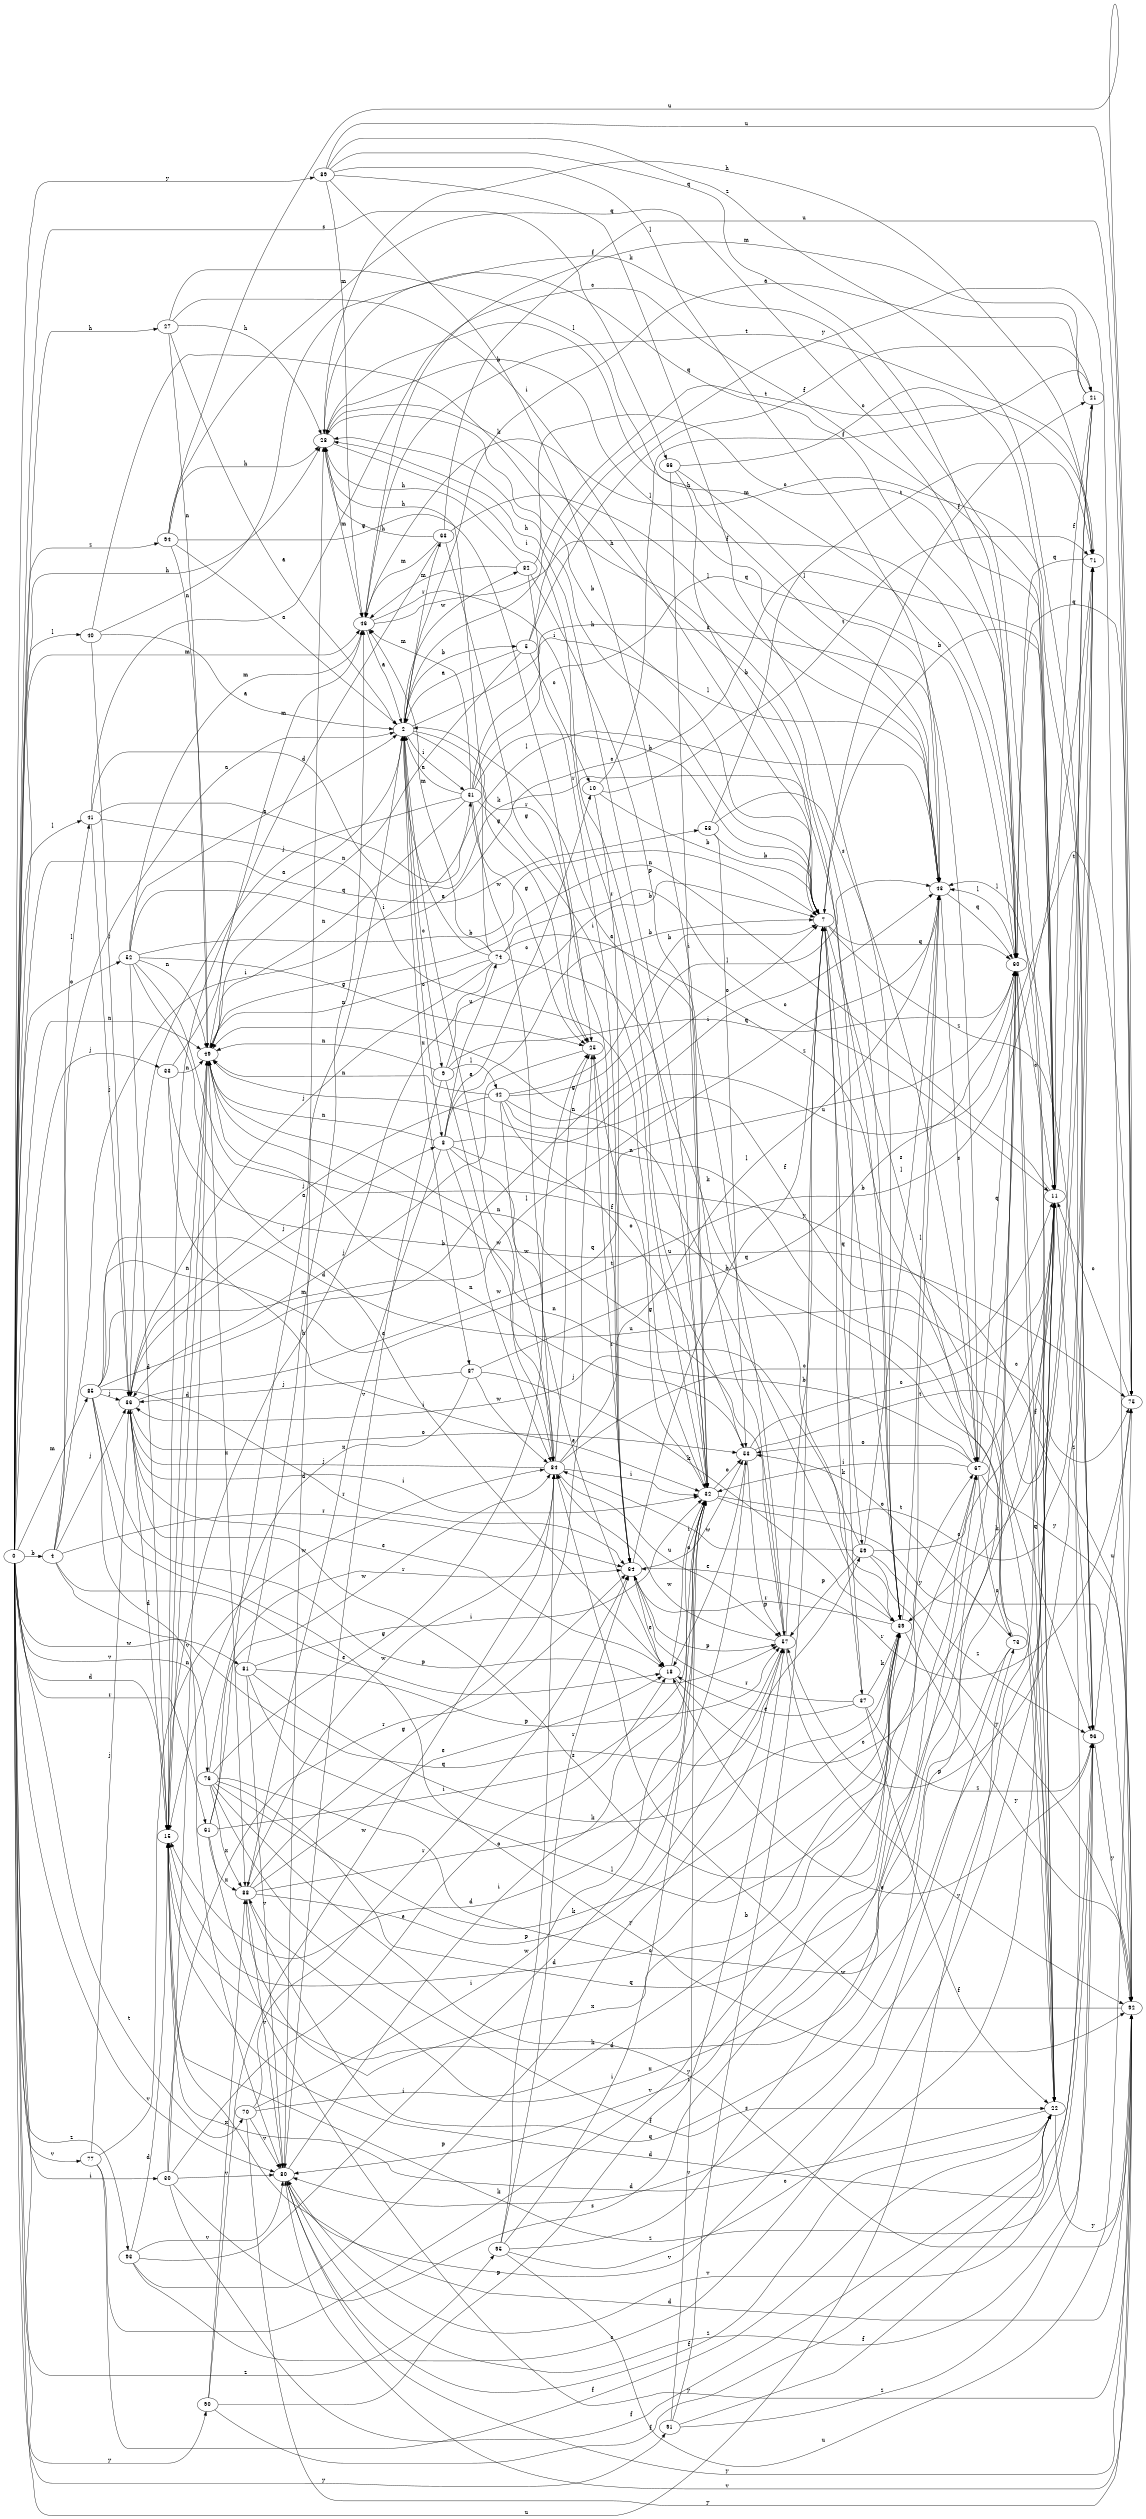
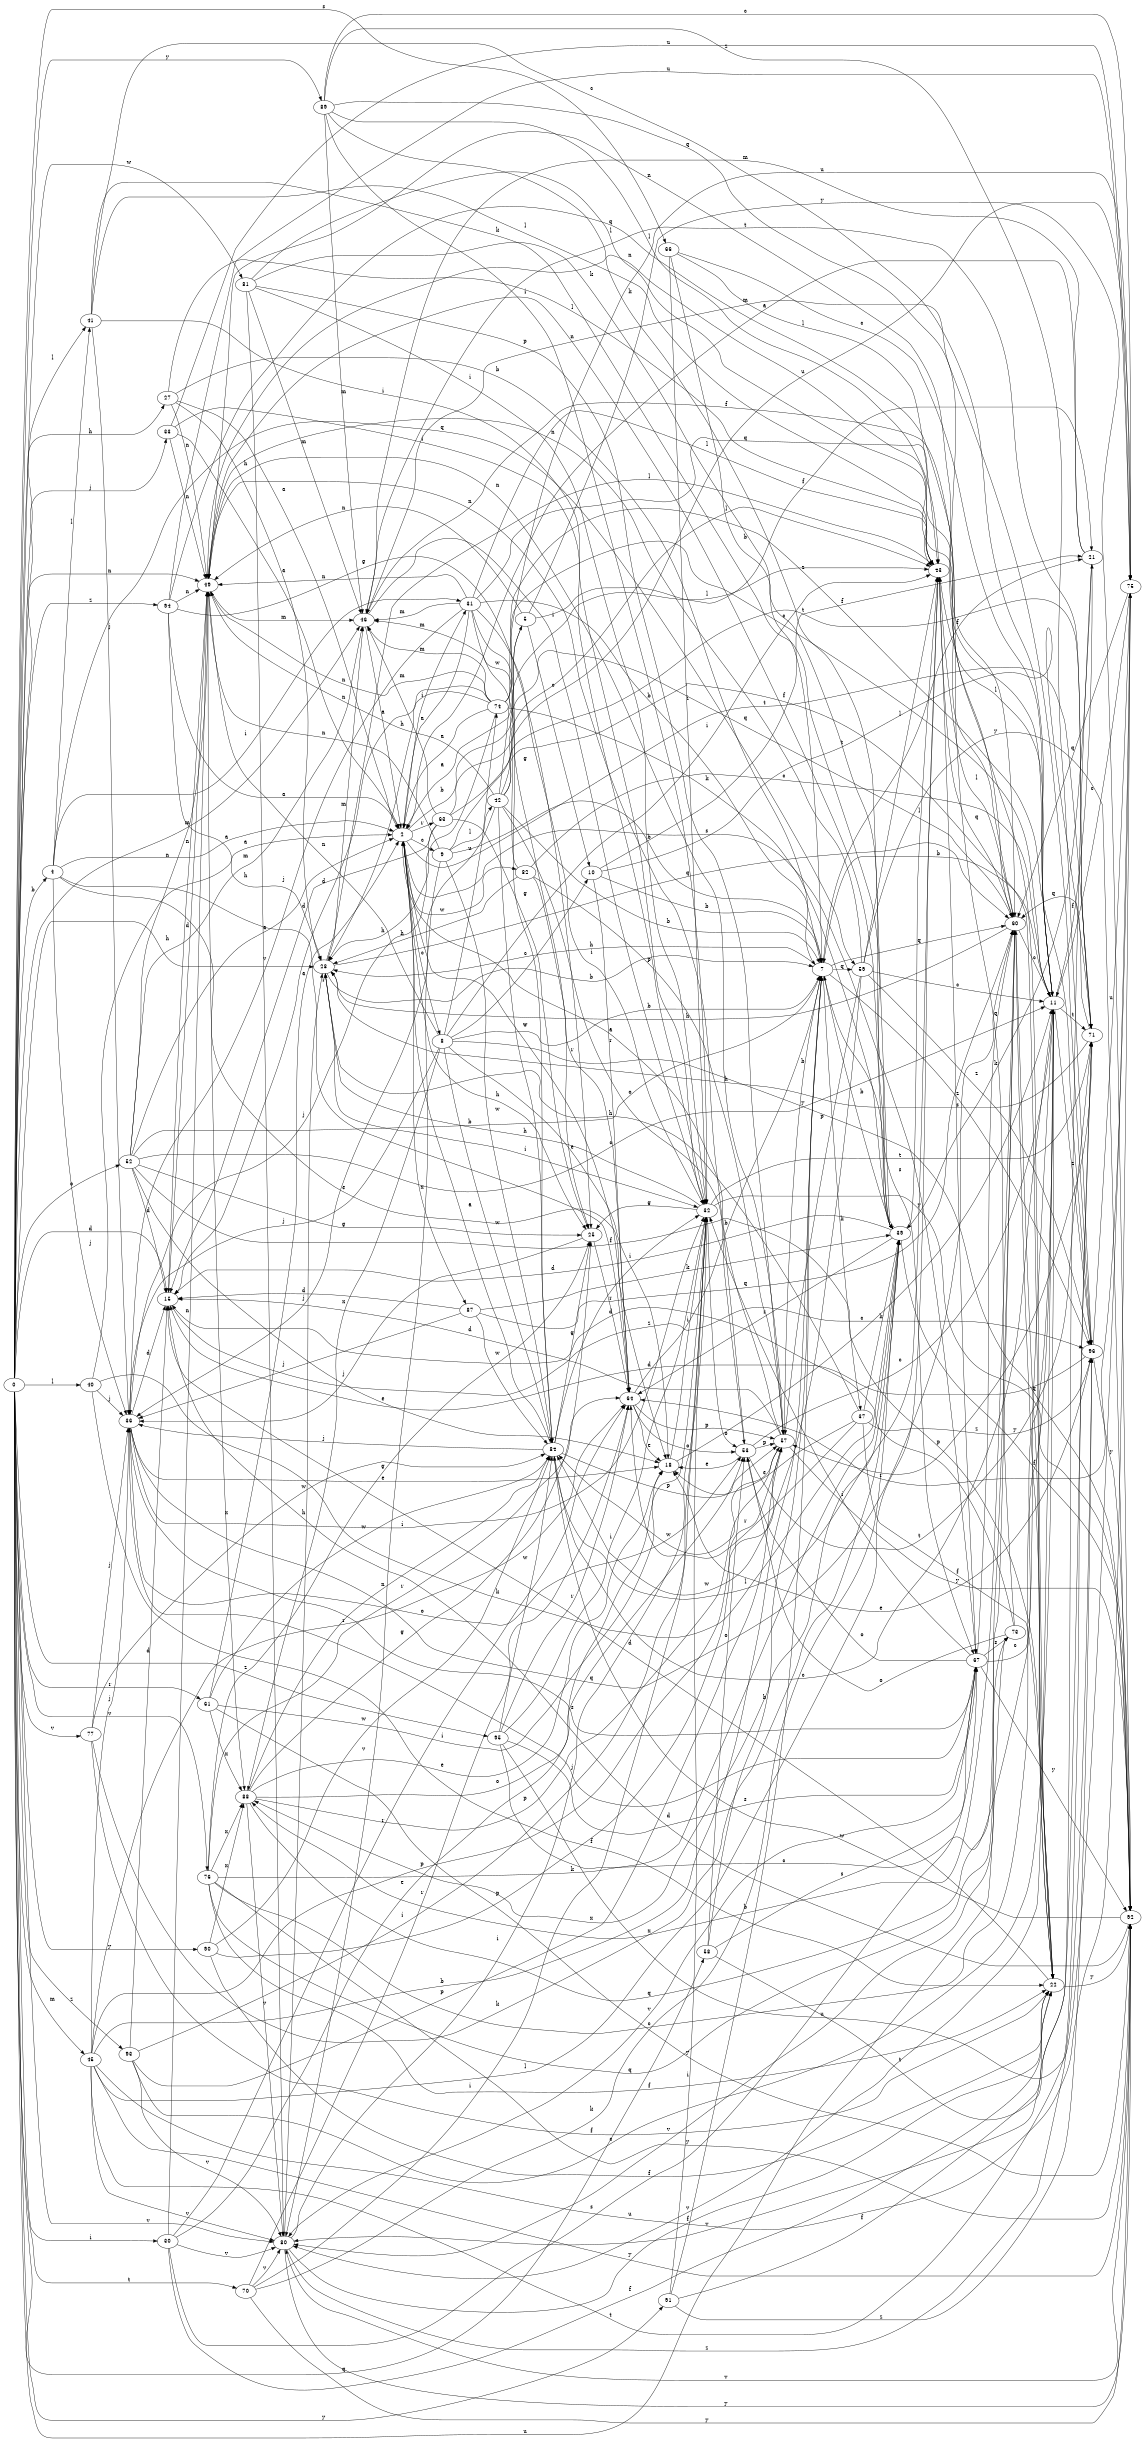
edge "89" -> "75": label "u" -> "c"
edge "42" -> "71": added, label "t"
edge "2" -> "25": label "g" -> "h"
edge "36" -> "8": reversed
node "85": label "85" -> "45"
edge "84" -> "57": label "u" -> "p"
edge "88" -> "84": label "w" -> "n"
